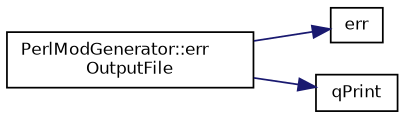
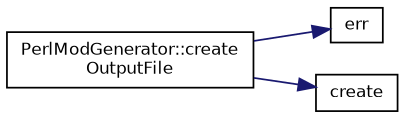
node "PerlModGenerator::err OutputFile": label "PerlModGenerator::err OutputFile" -> "PerlModGenerator::create OutputFile"
node "qPrint": label "qPrint" -> "create"
